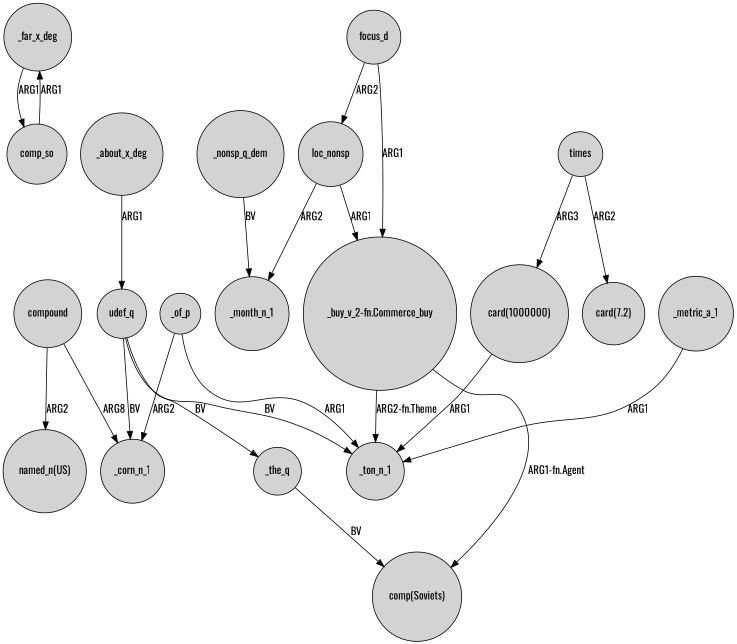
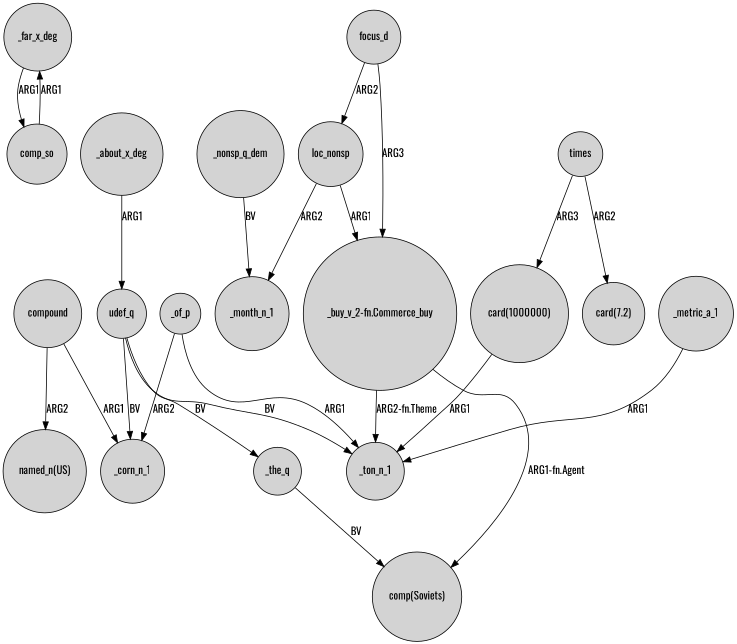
edge "focus_d" -> "_buy_v_2-fn.Commerce_buy": label "ARG1" -> "ARG3"
edge "compound" -> "_corn_n_1": label "ARG8" -> "ARG1"
